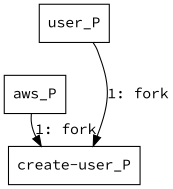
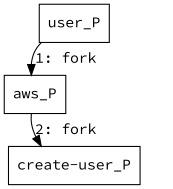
edge "user_P" -> "create-user_P": now "user_P" -> "aws_P"
edge "aws_P" -> "create-user_P": label "1: fork" -> "2: fork"
